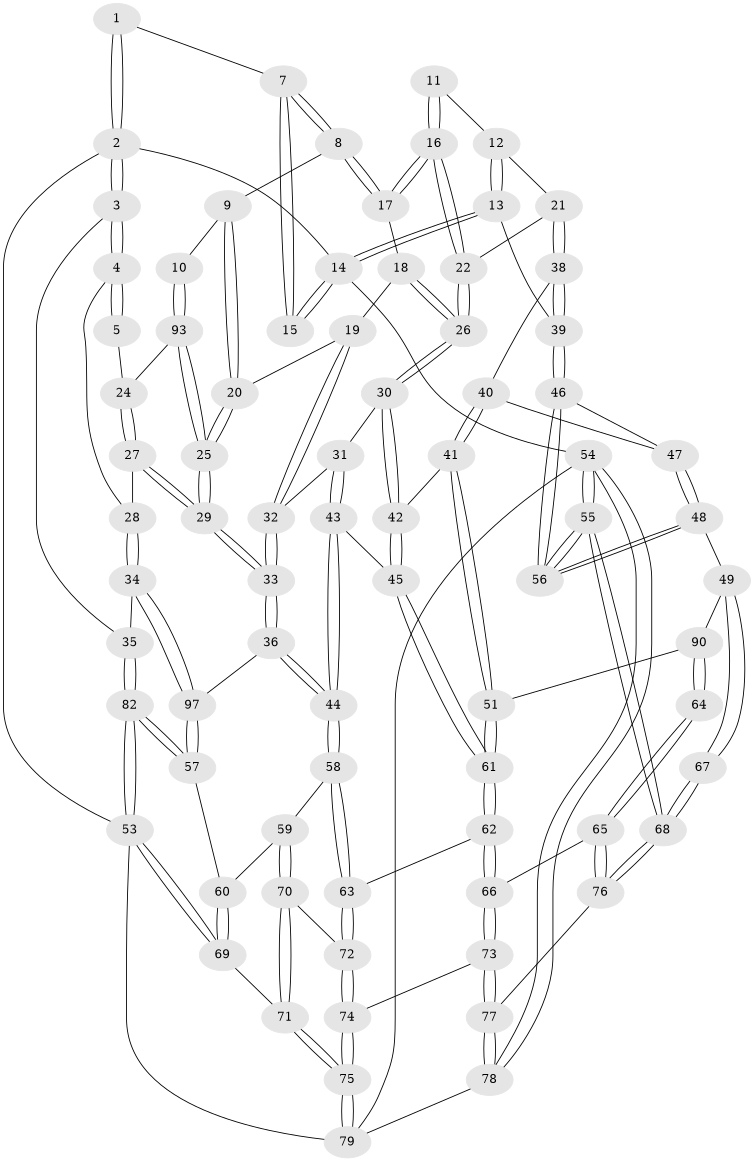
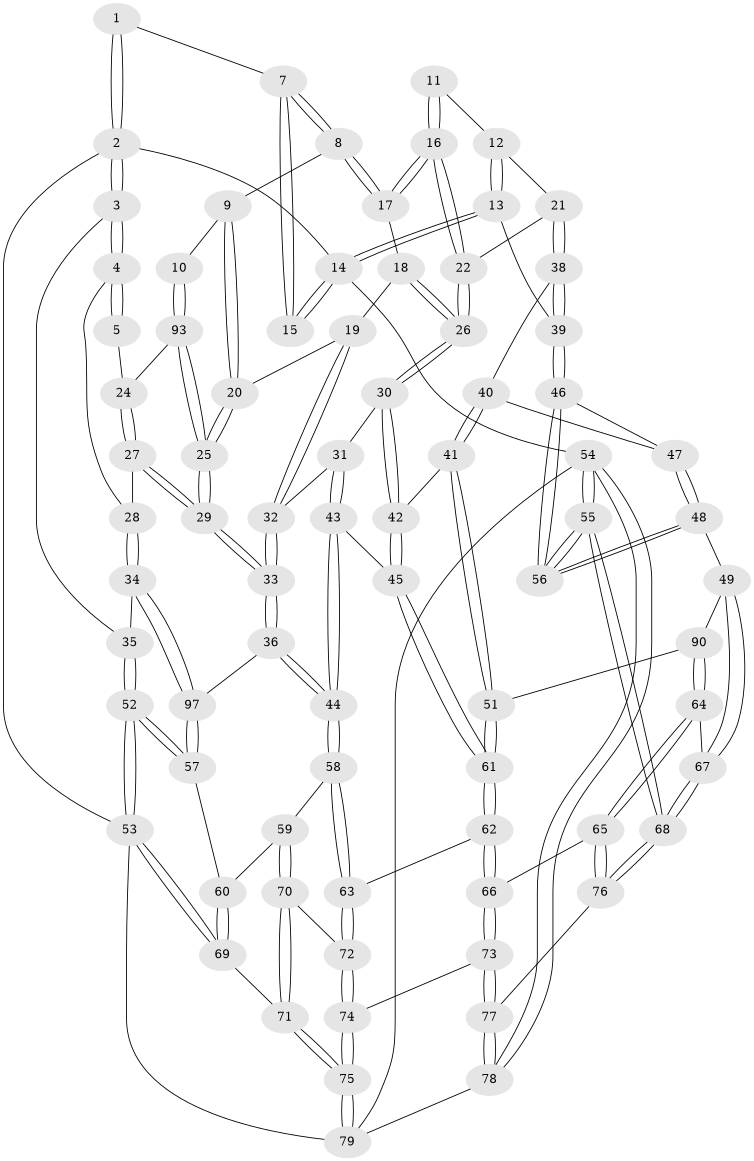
node "82": label "82" -> "52"
edge "64" -- "67": added
